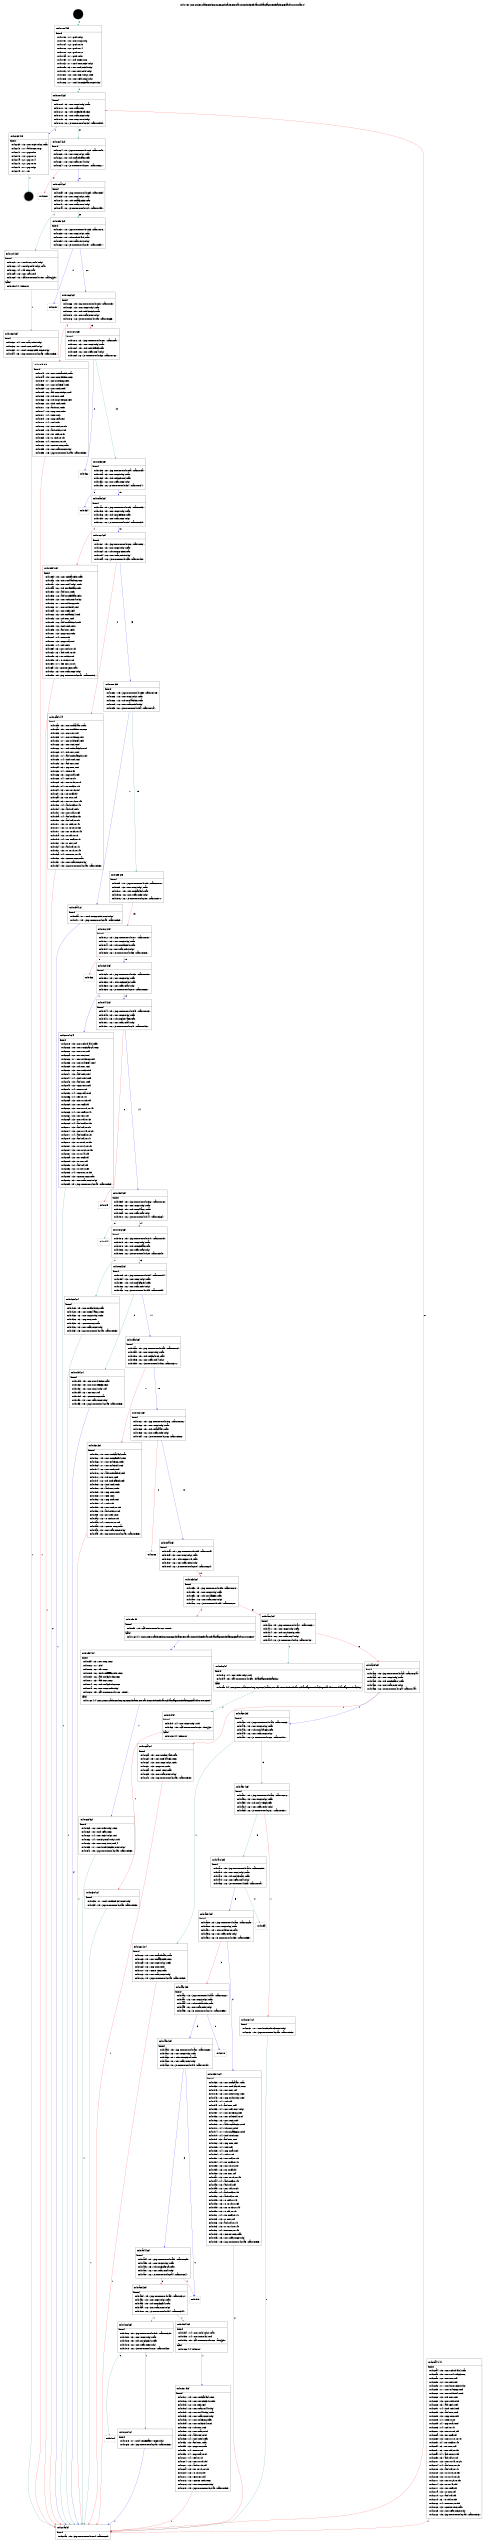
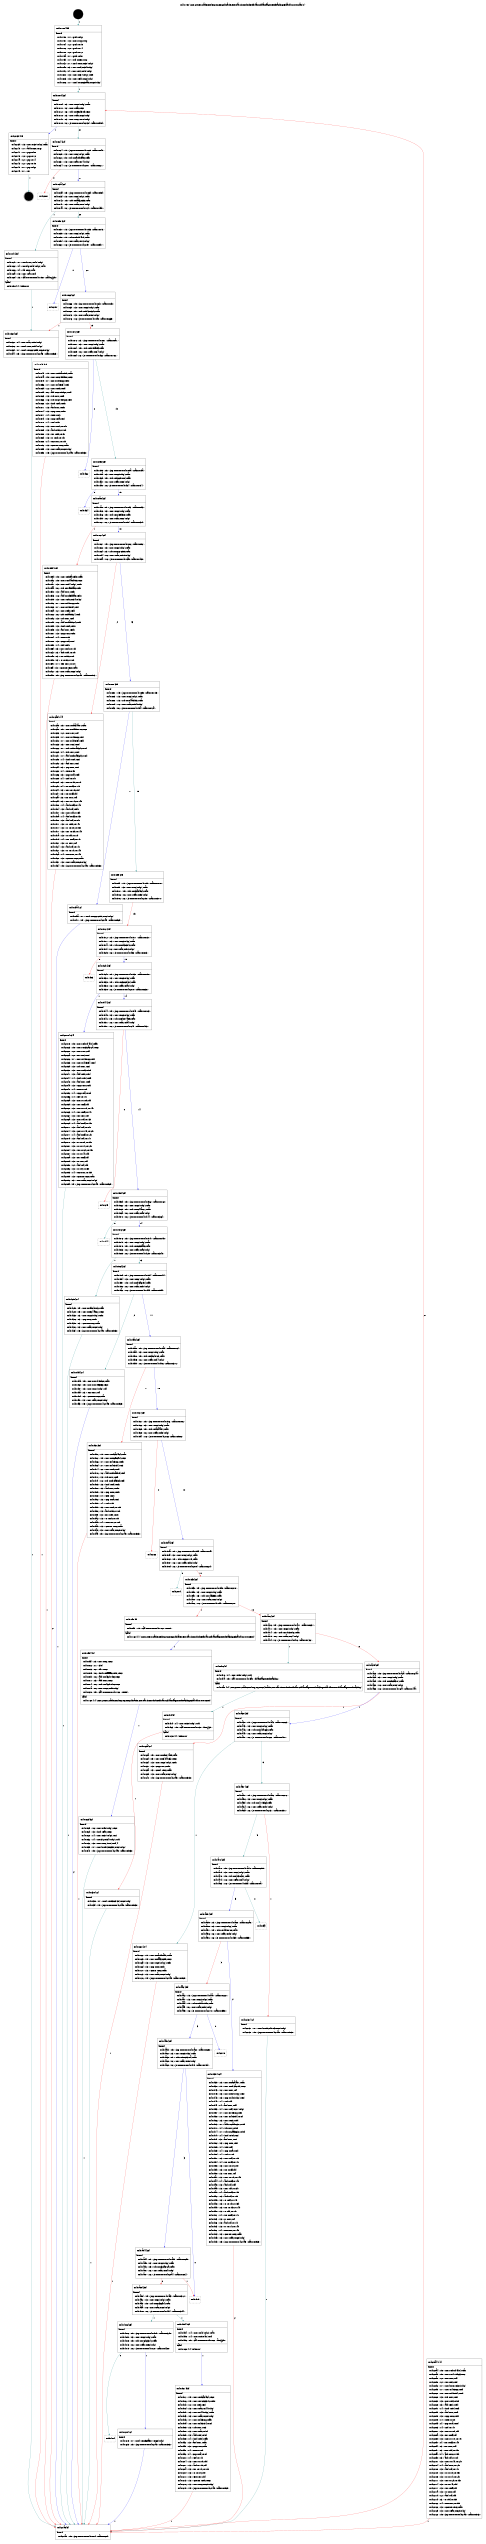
edge "0x401866 [22]" -> "0x401e45 [88]": now "0x401866 [22]" -> "0x401c92 [23]"
node "0x40200d": added
edge "0x4019f3 [25]" -> "0x401a0c [25]": label " 9" -> " 10"
